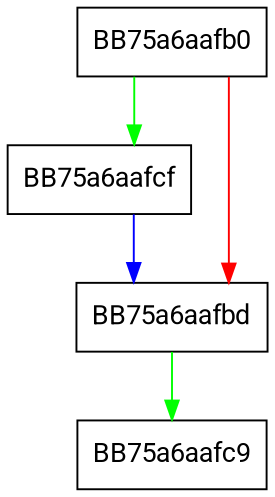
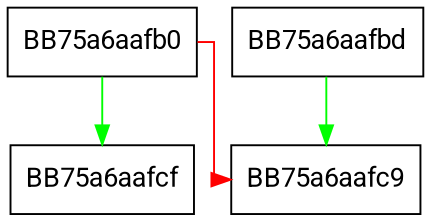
edge "BB75a6aafb0" -> "BB75a6aafbd": now "BB75a6aafb0" -> "BB75a6aafc9"
edge "BB75a6aafcf" -> "BB75a6aafbd": removed
